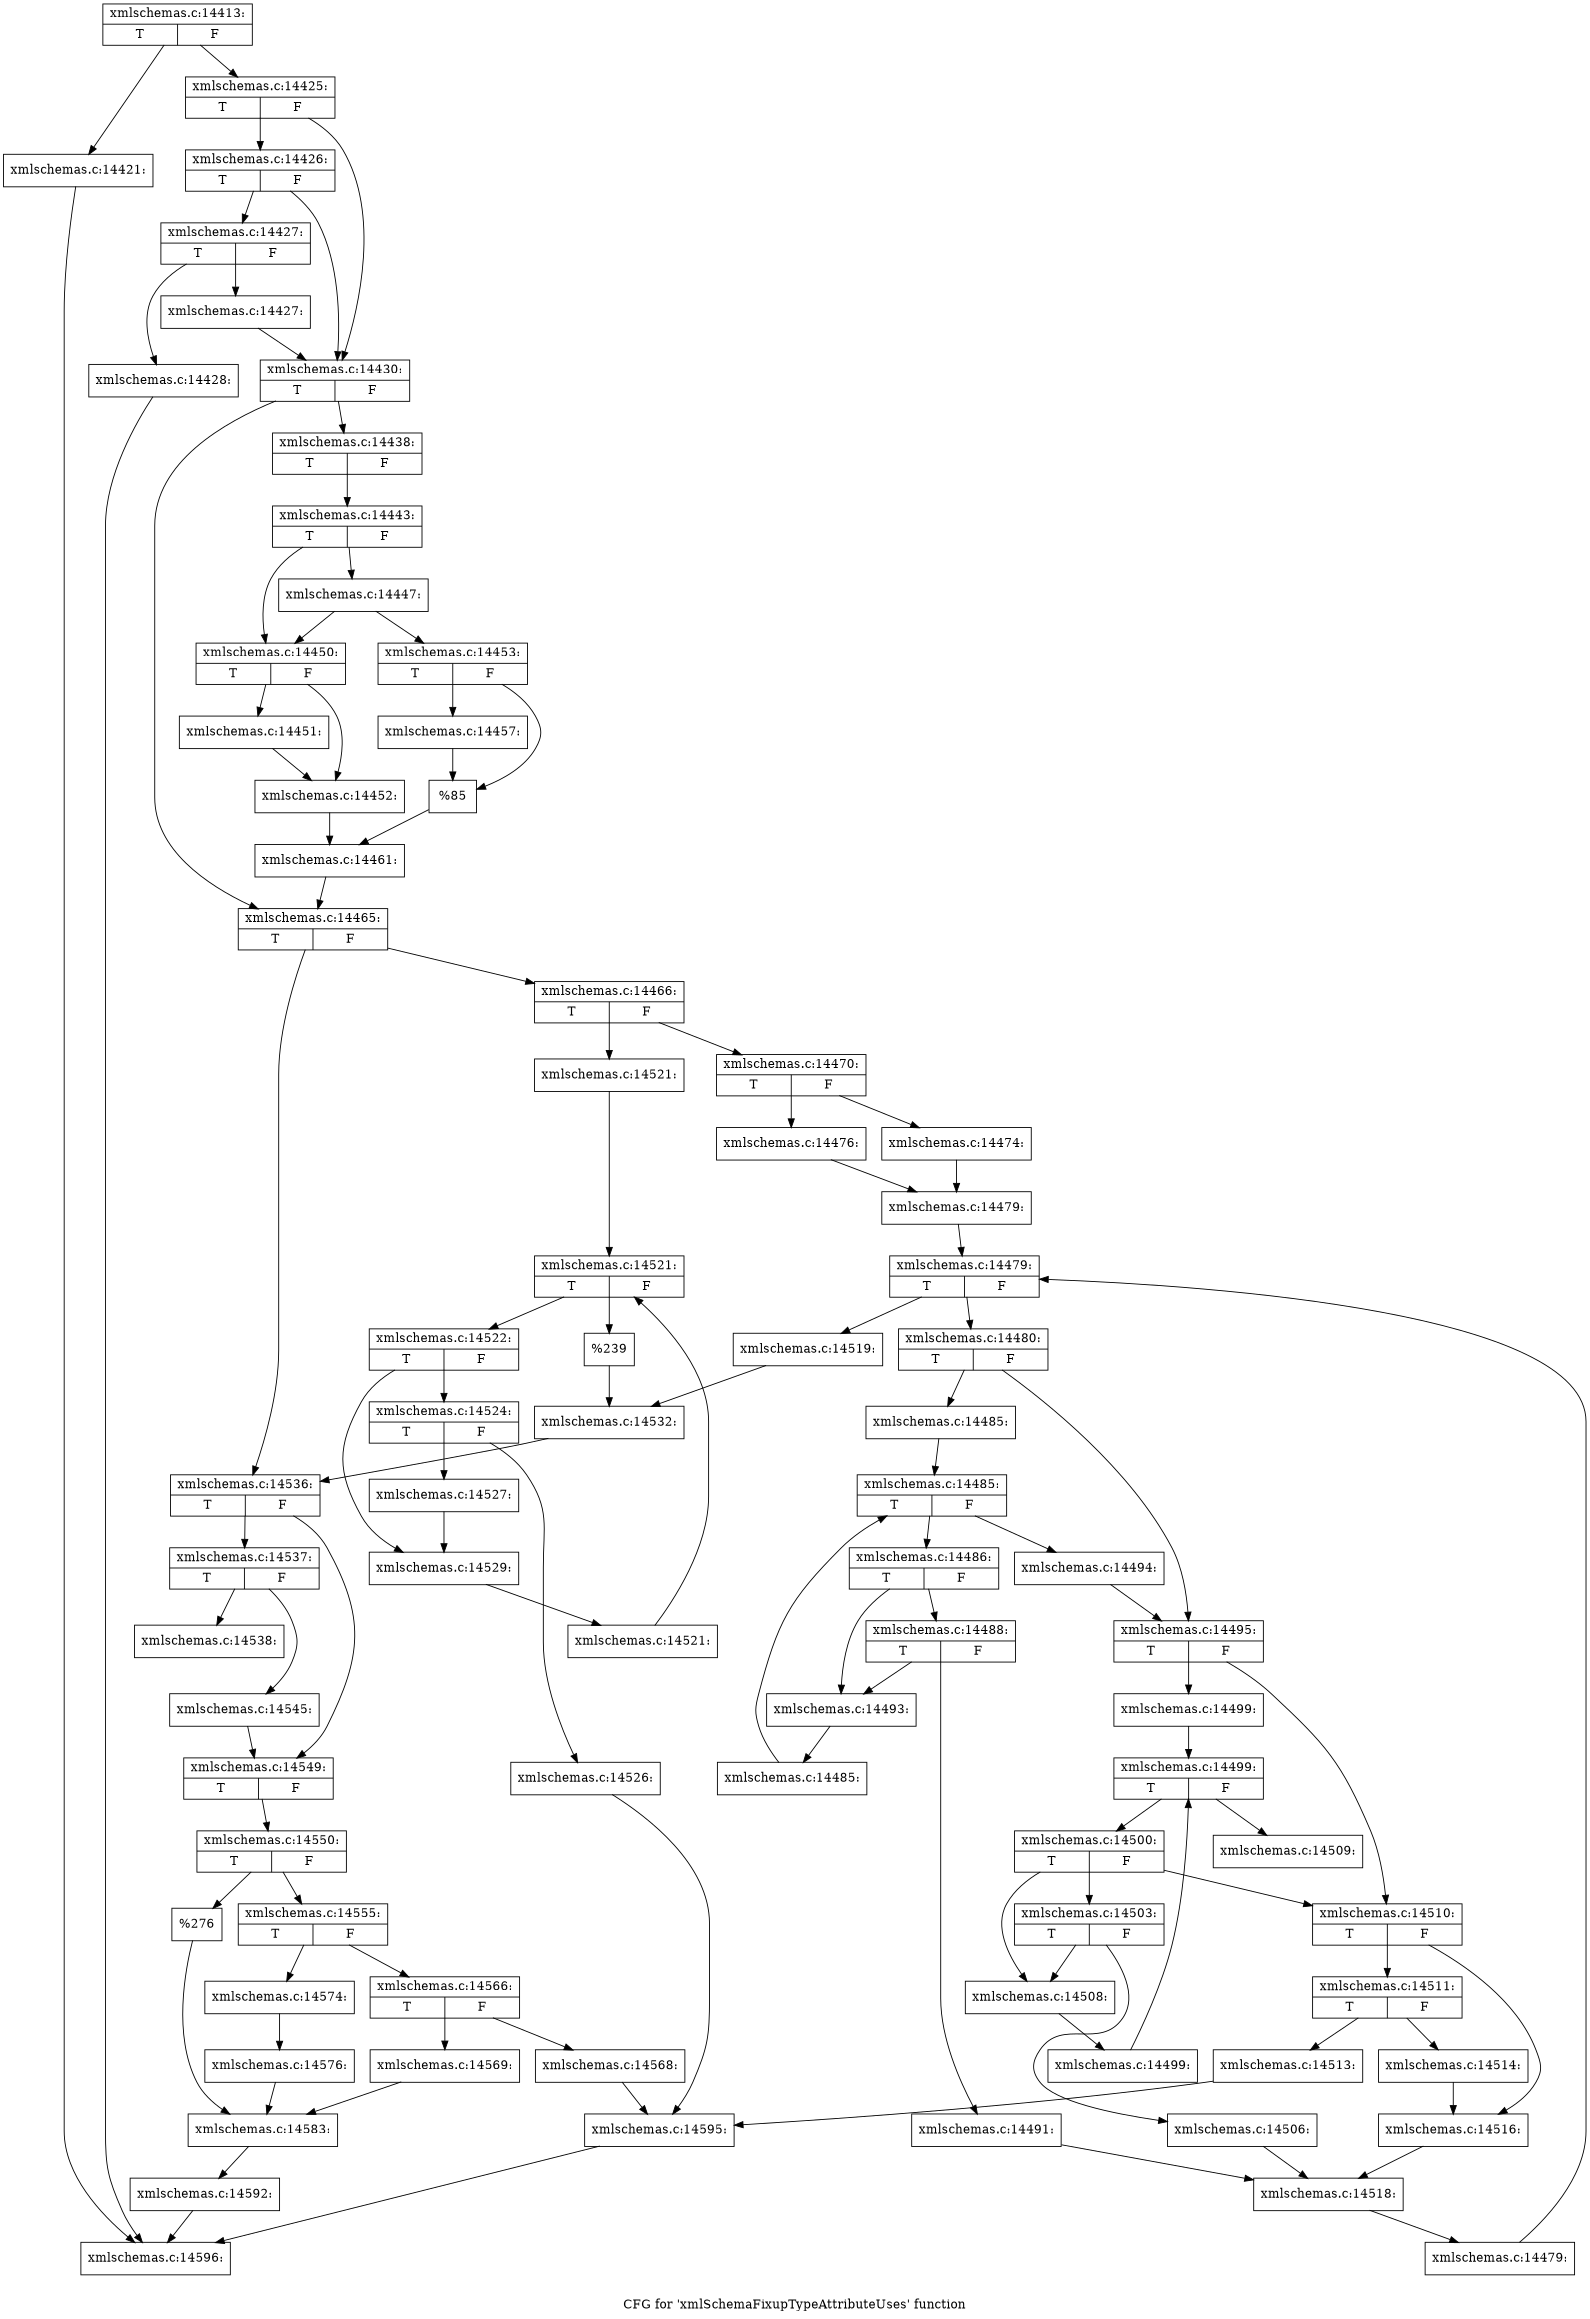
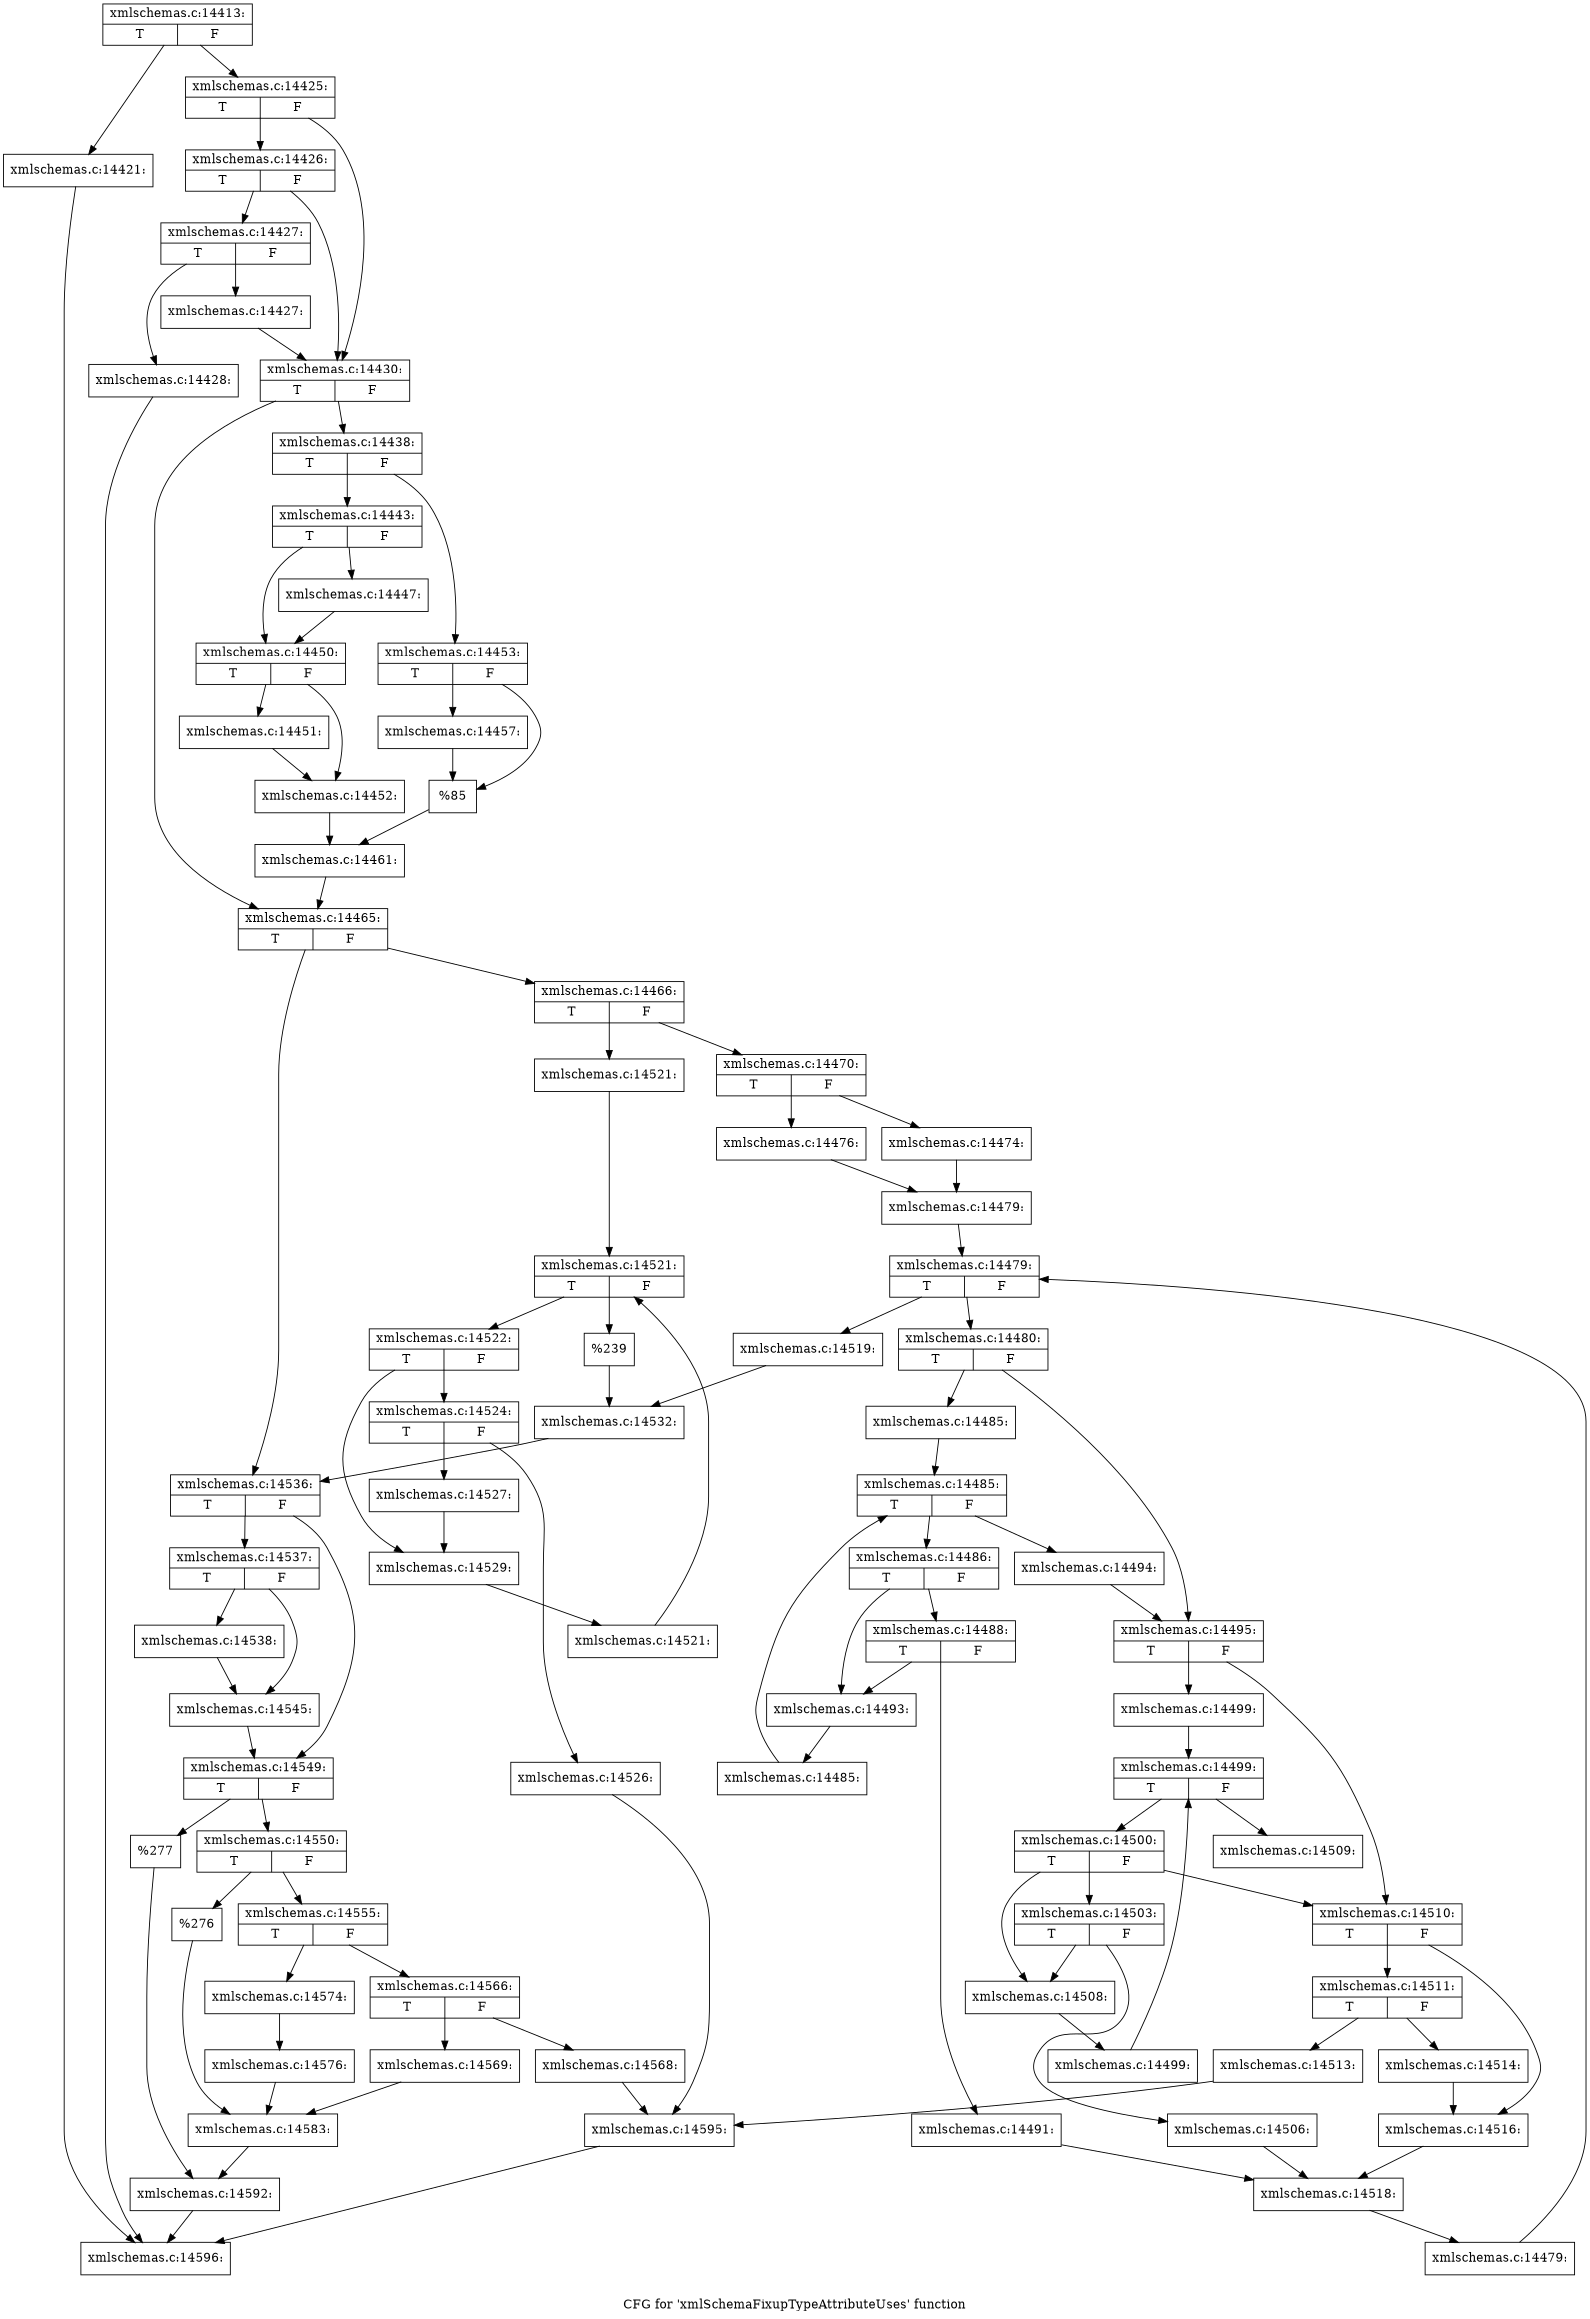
edge "xmlschemas.c:14447:" -> "xmlschemas.c:14453:": now "xmlschemas.c:14438:" -> "xmlschemas.c:14453:"
edge "xmlschemas.c:14538:" -> "xmlschemas.c:14545:": added
node "%277": added
